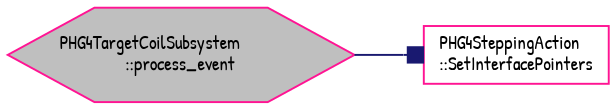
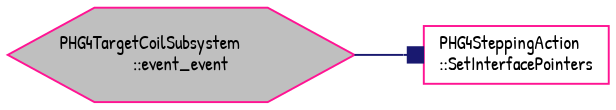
node "PHG4TargetCoilSubsystem ::process_event": label "PHG4TargetCoilSubsystem ::process_event" -> "PHG4TargetCoilSubsystem ::event_event"
